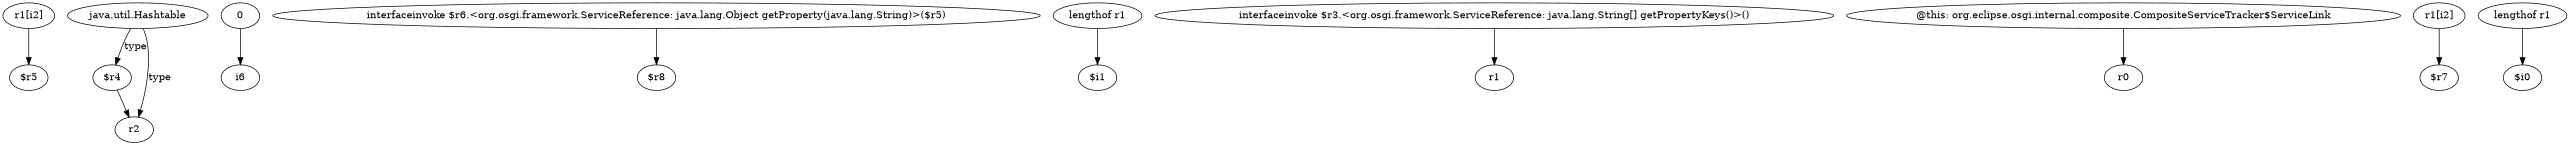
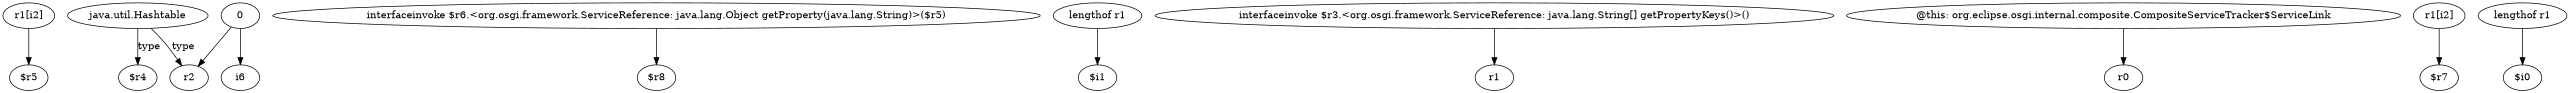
edge "$r4" -> "r2": now "0" -> "r2"
